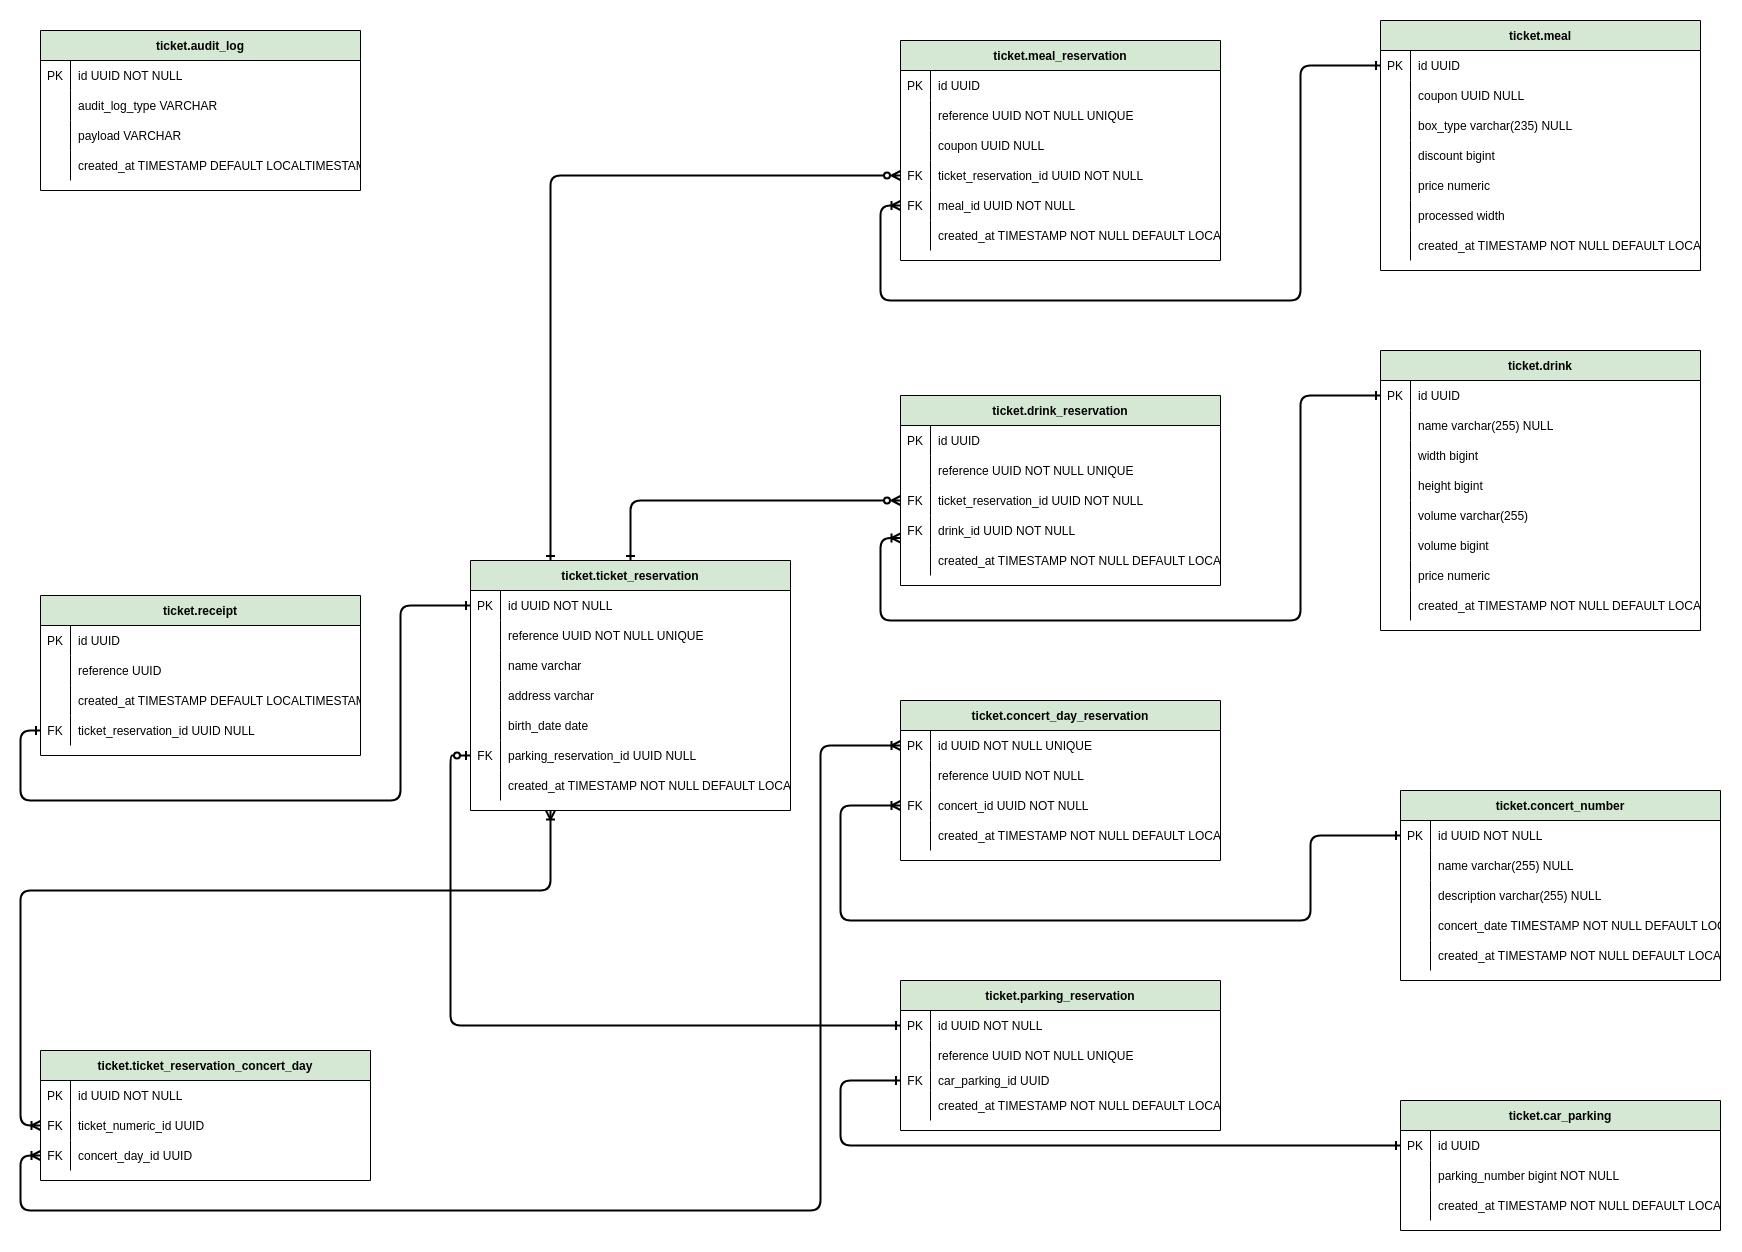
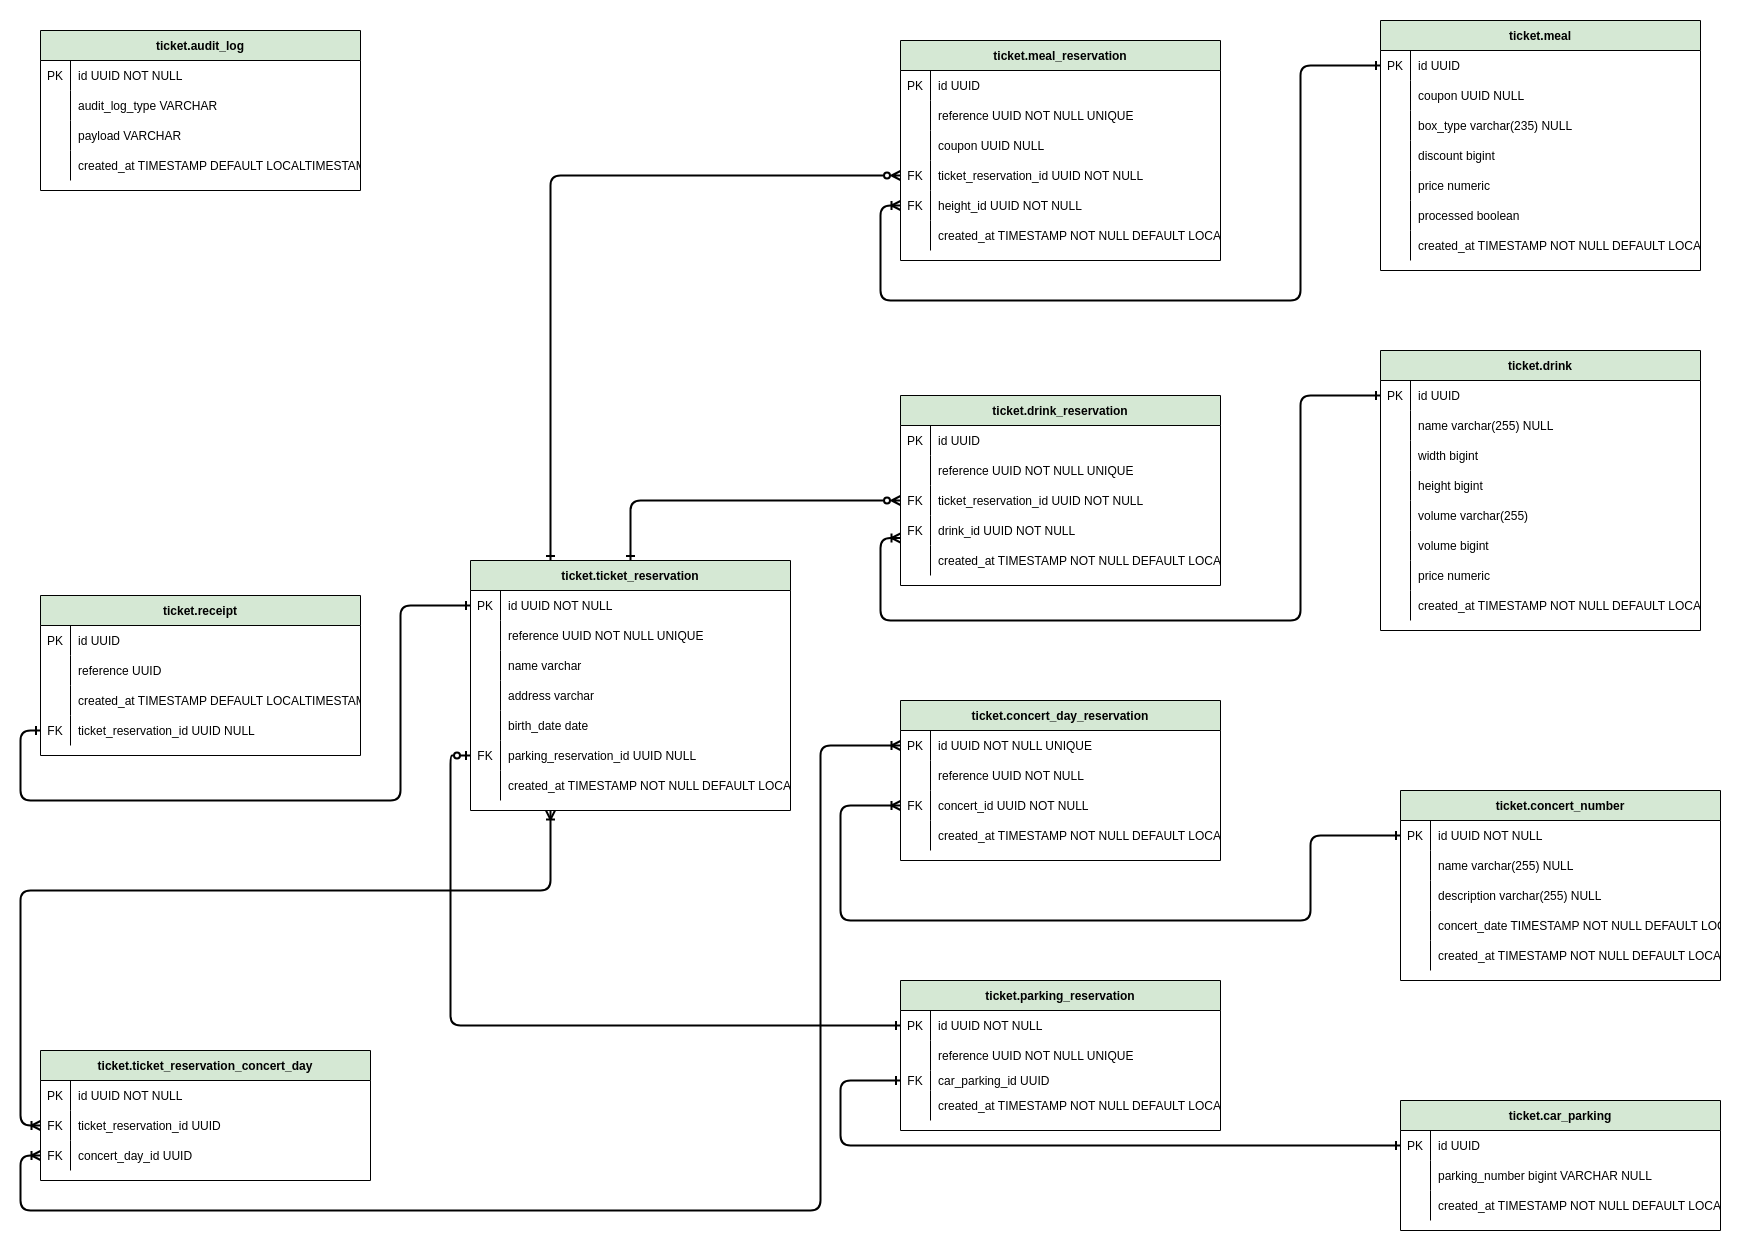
node "meal_id UUID NOT NULL": label "meal_id UUID NOT NULL" -> "height_id UUID NOT NULL"
node "processed width": label "processed width" -> "processed boolean"
node "ticket_numeric_id UUID": label "ticket_numeric_id UUID" -> "ticket_reservation_id UUID"
node "parking_number bigint NOT NULL": label "parking_number bigint NOT NULL" -> "parking_number bigint VARCHAR NULL"
